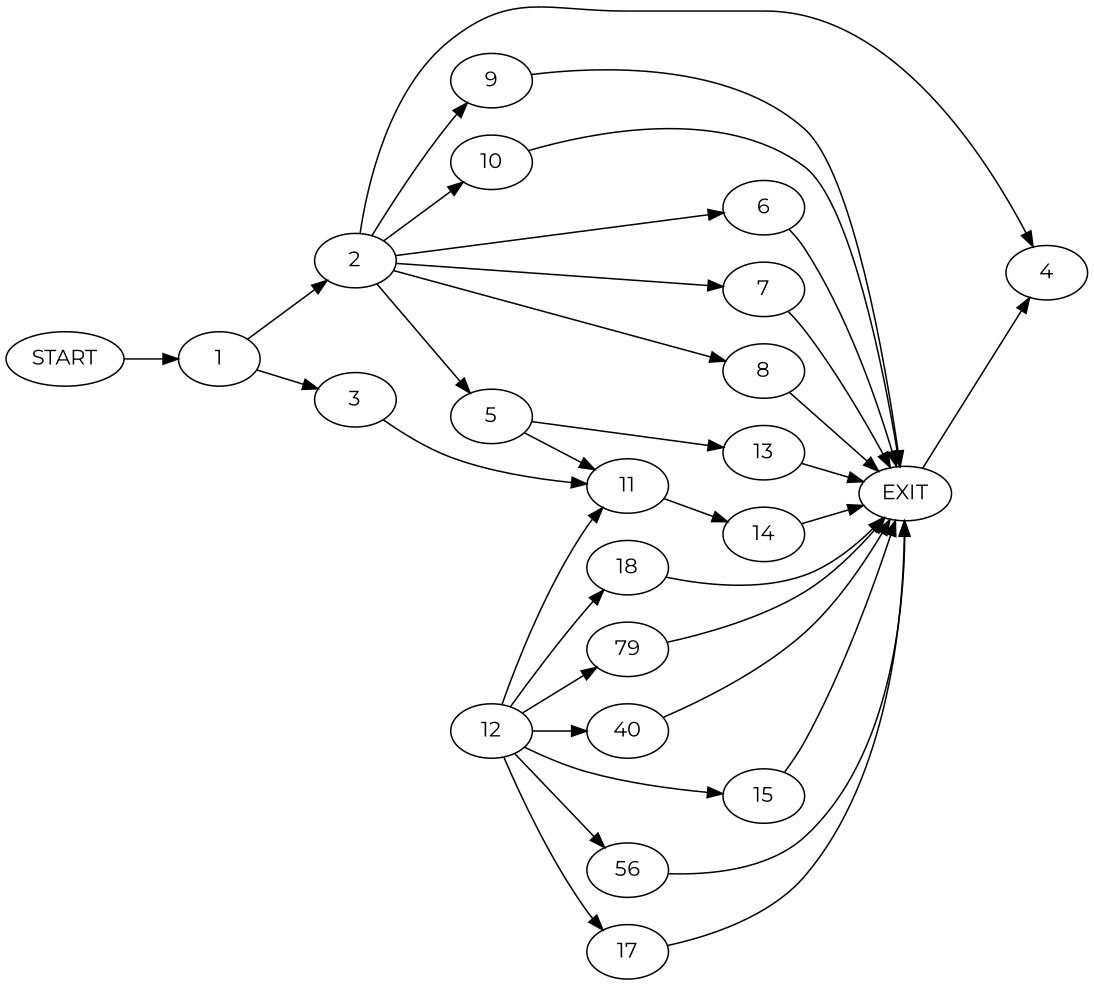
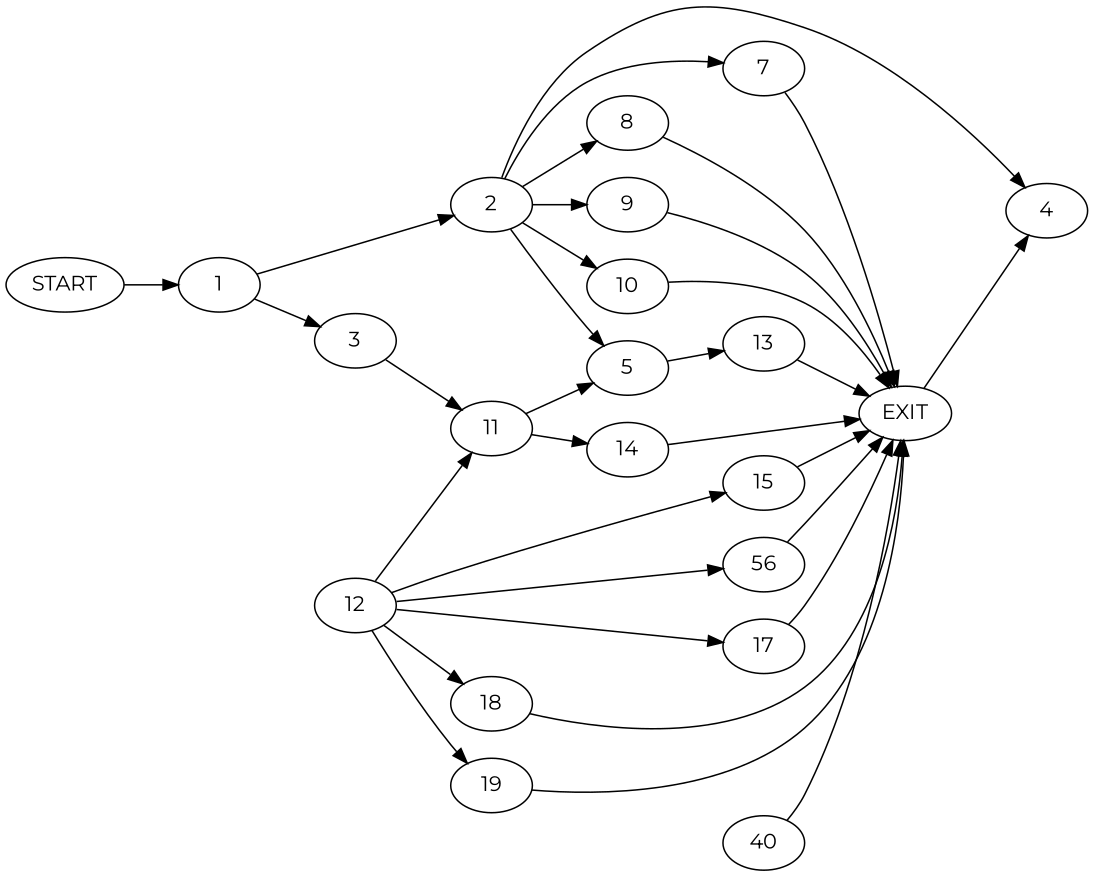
node "6": removed
edge "5" -> "11": reversed
node "79": label "79" -> "19"
edge "12" -> "40": removed
